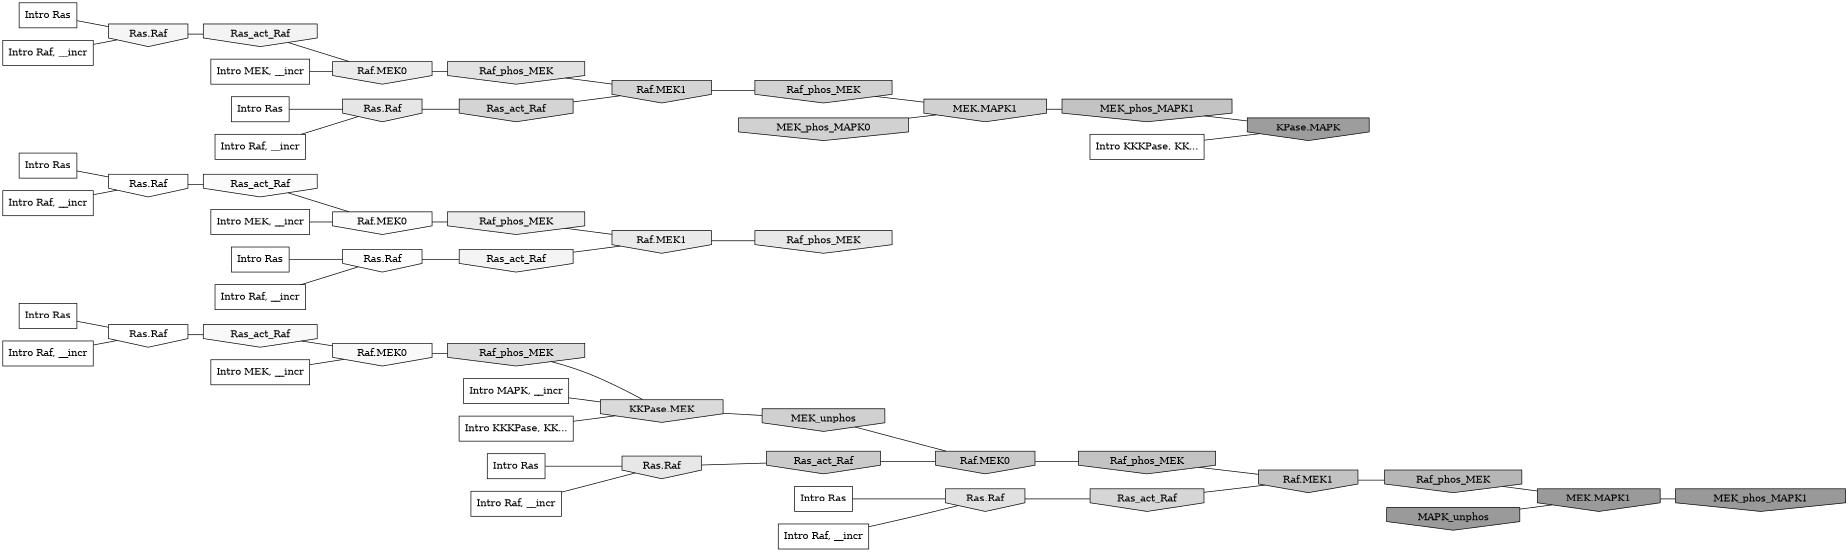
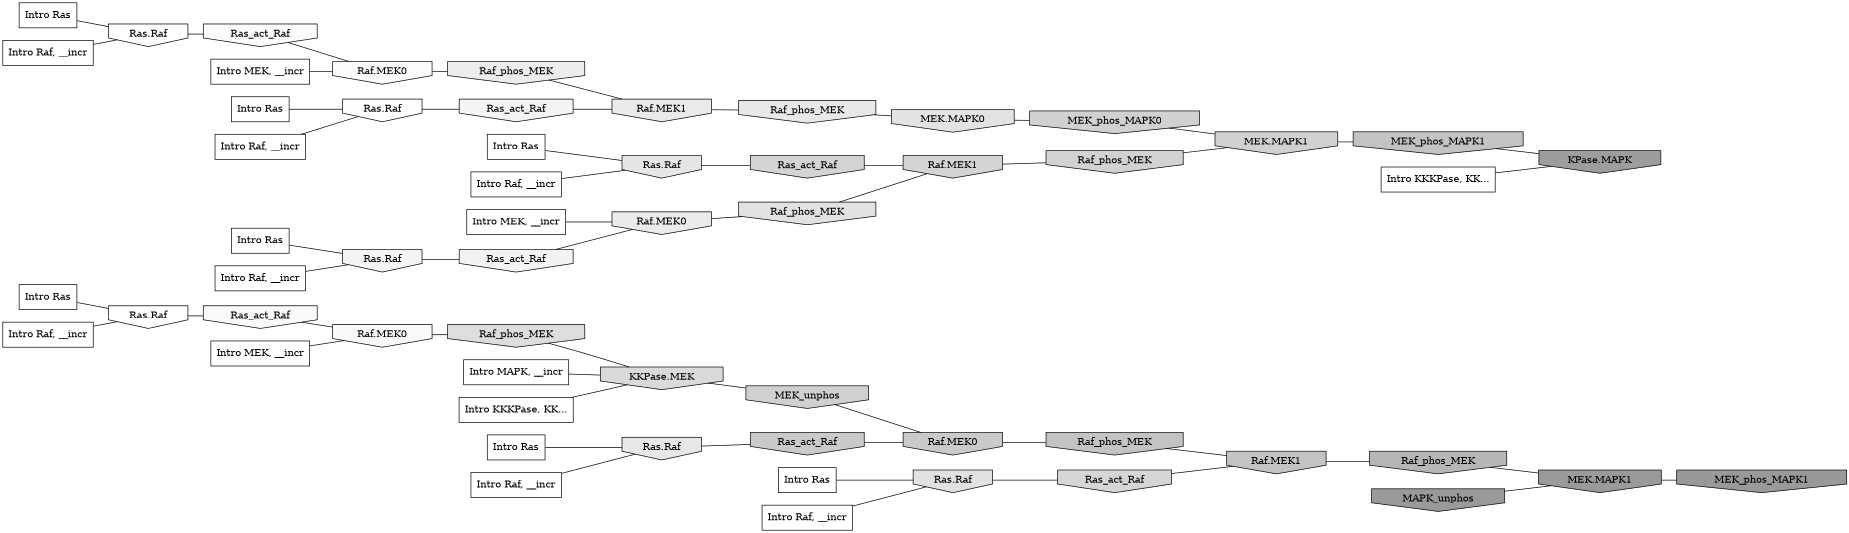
node "MEK.MAPK0": added
